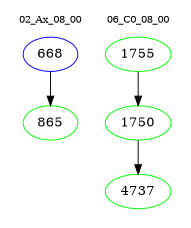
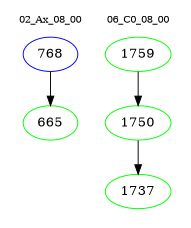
node "668": label "668" -> "768"
node "1755": label "1755" -> "1759"
node "865": label "865" -> "665"
node "4737": label "4737" -> "1737"
